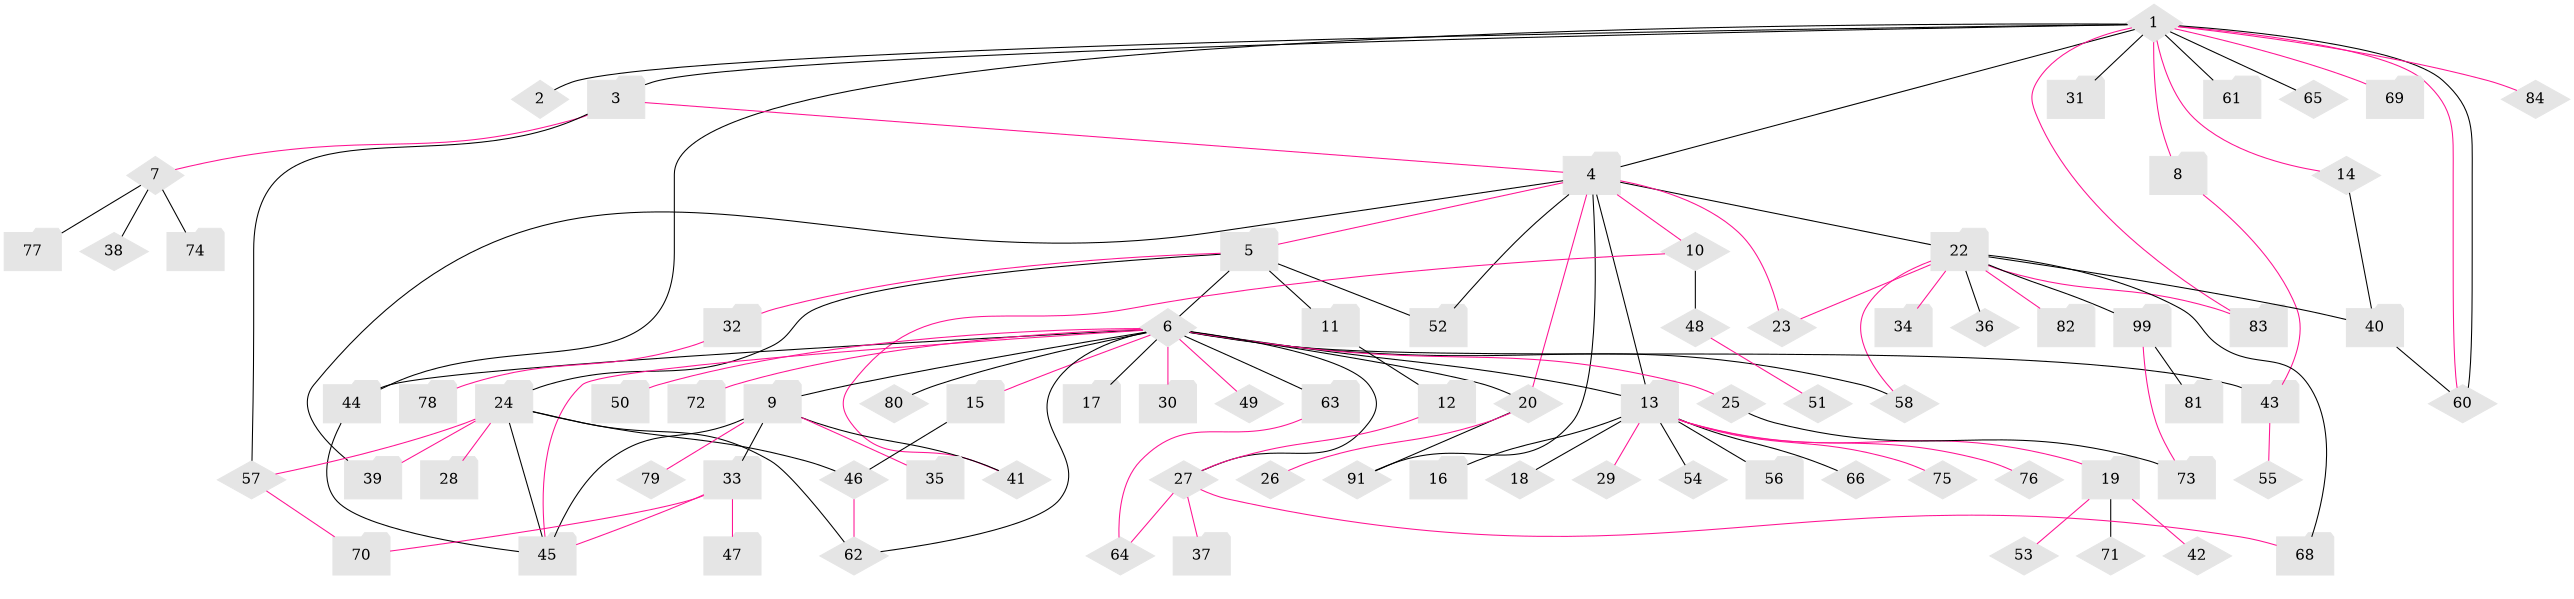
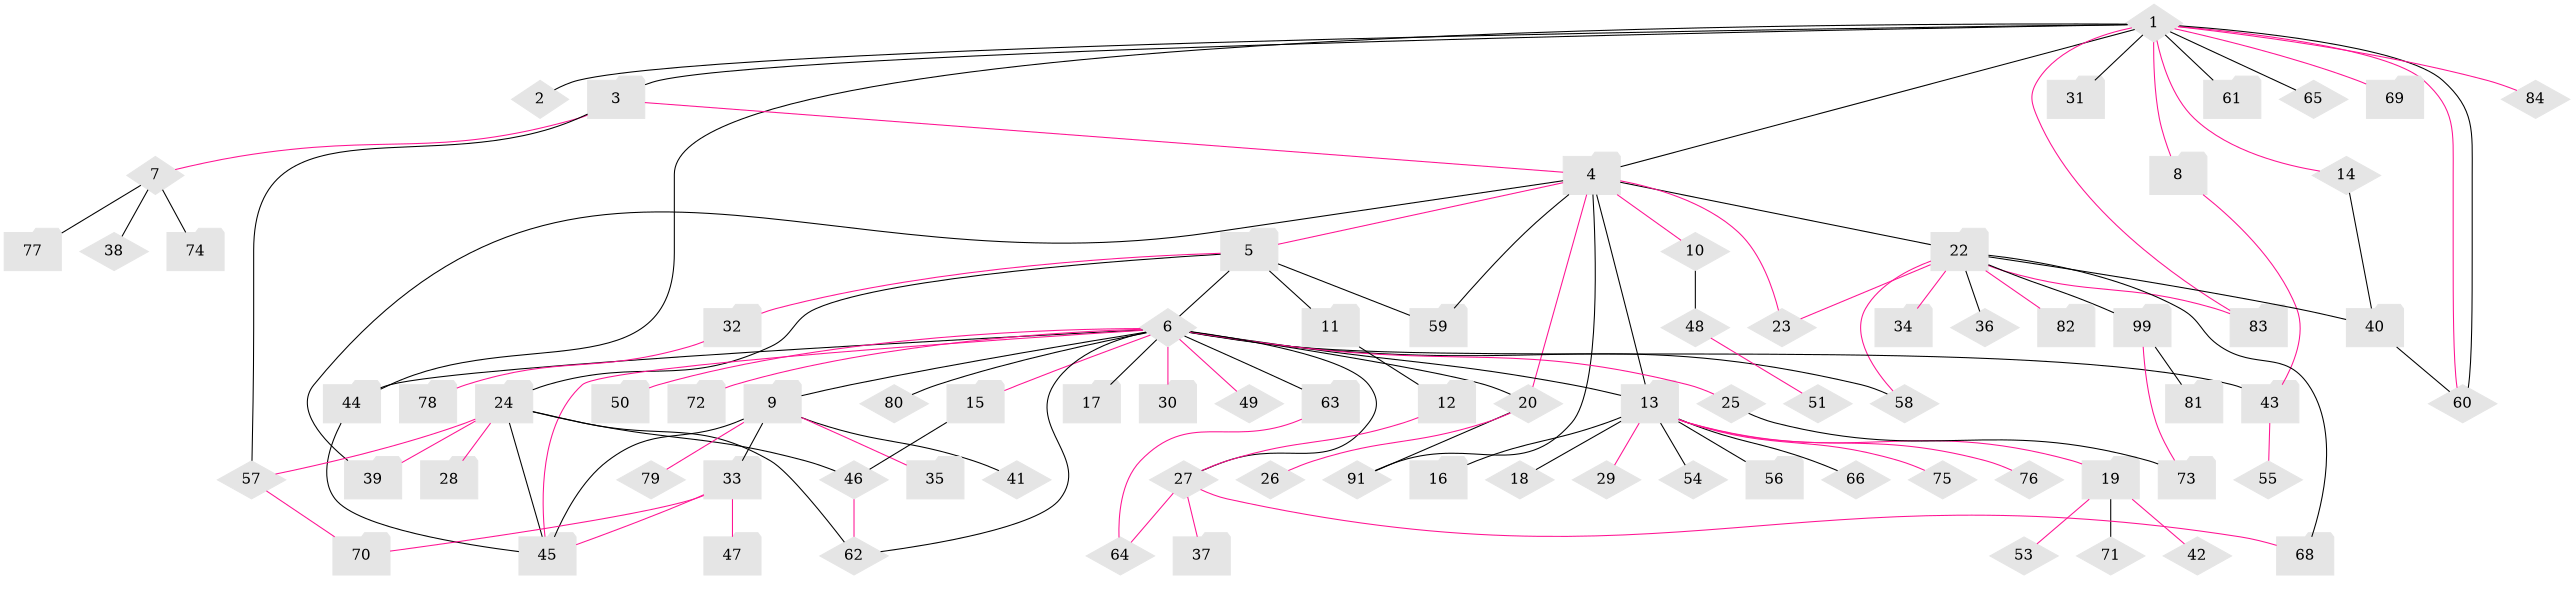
edge "10" -- "41": removed
node "52": label "52" -> "59"
